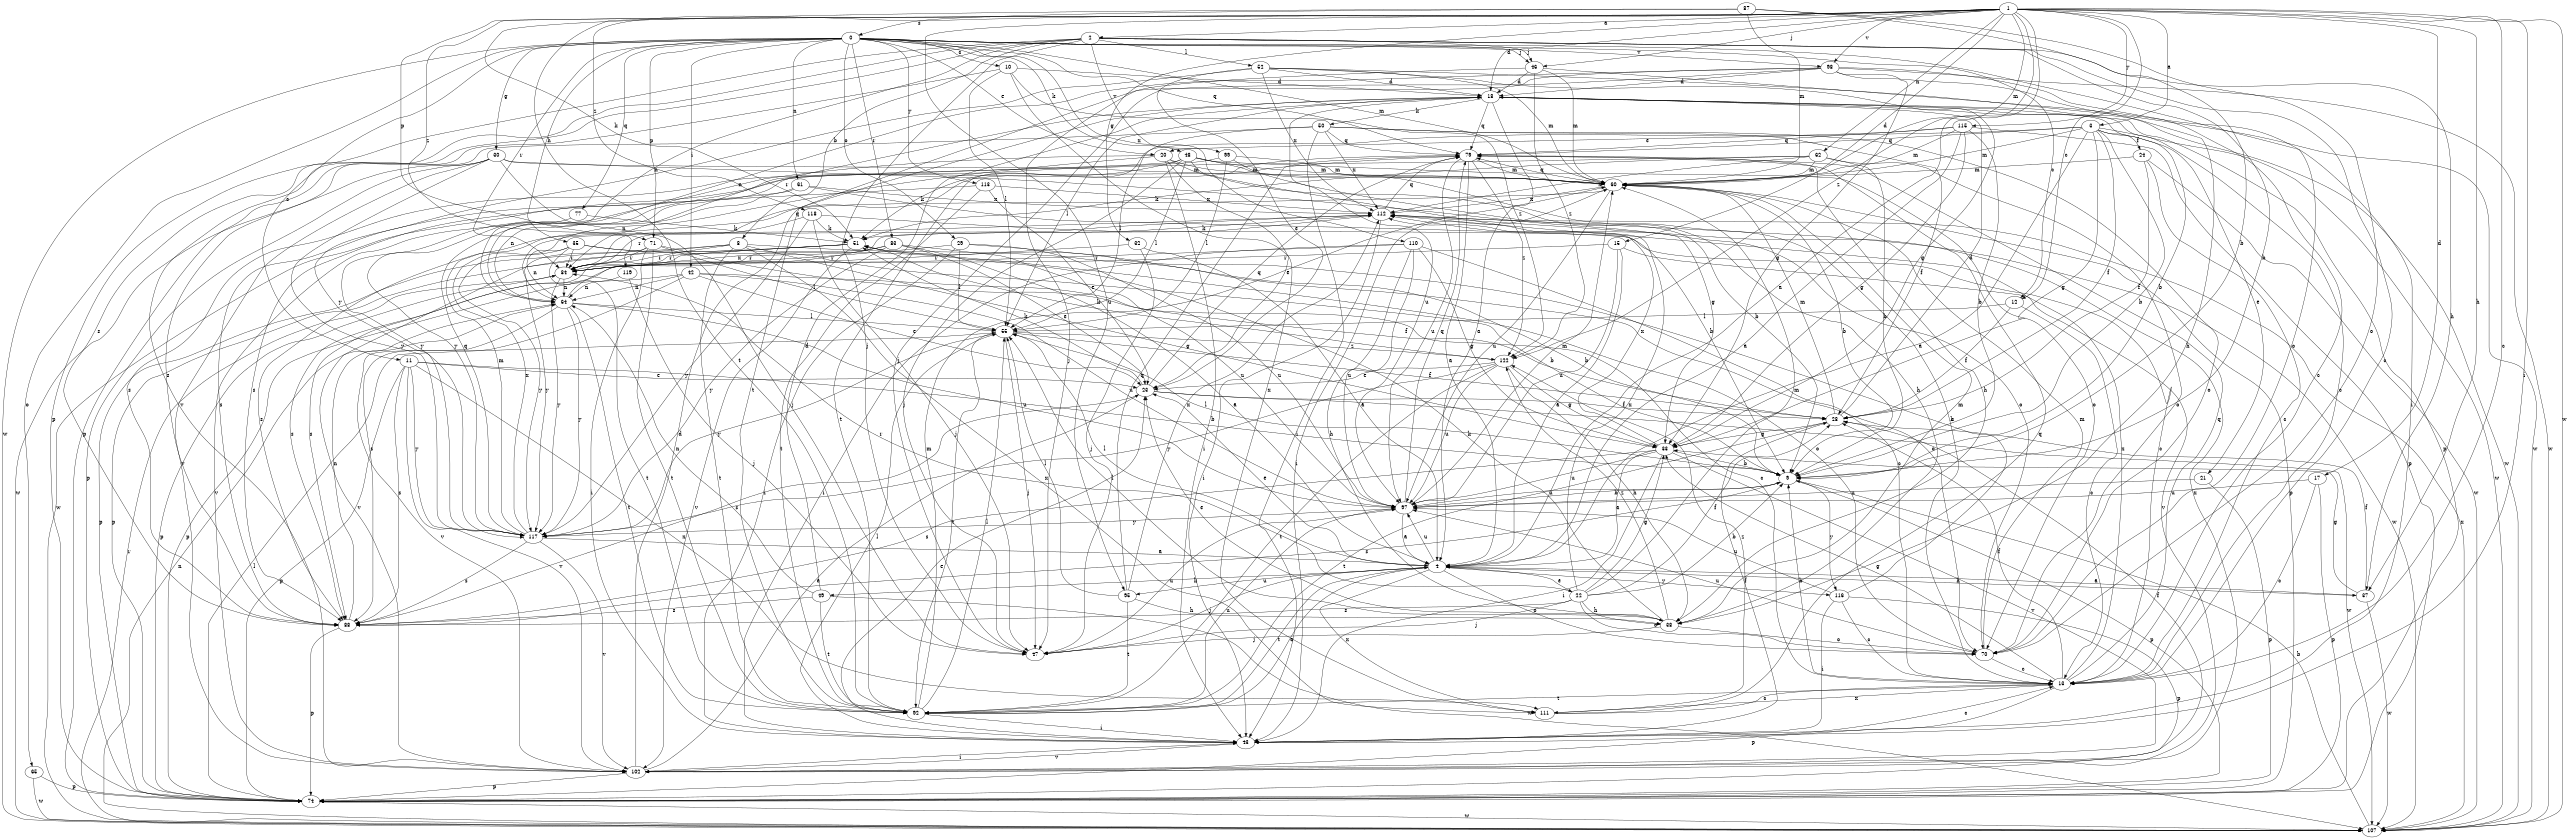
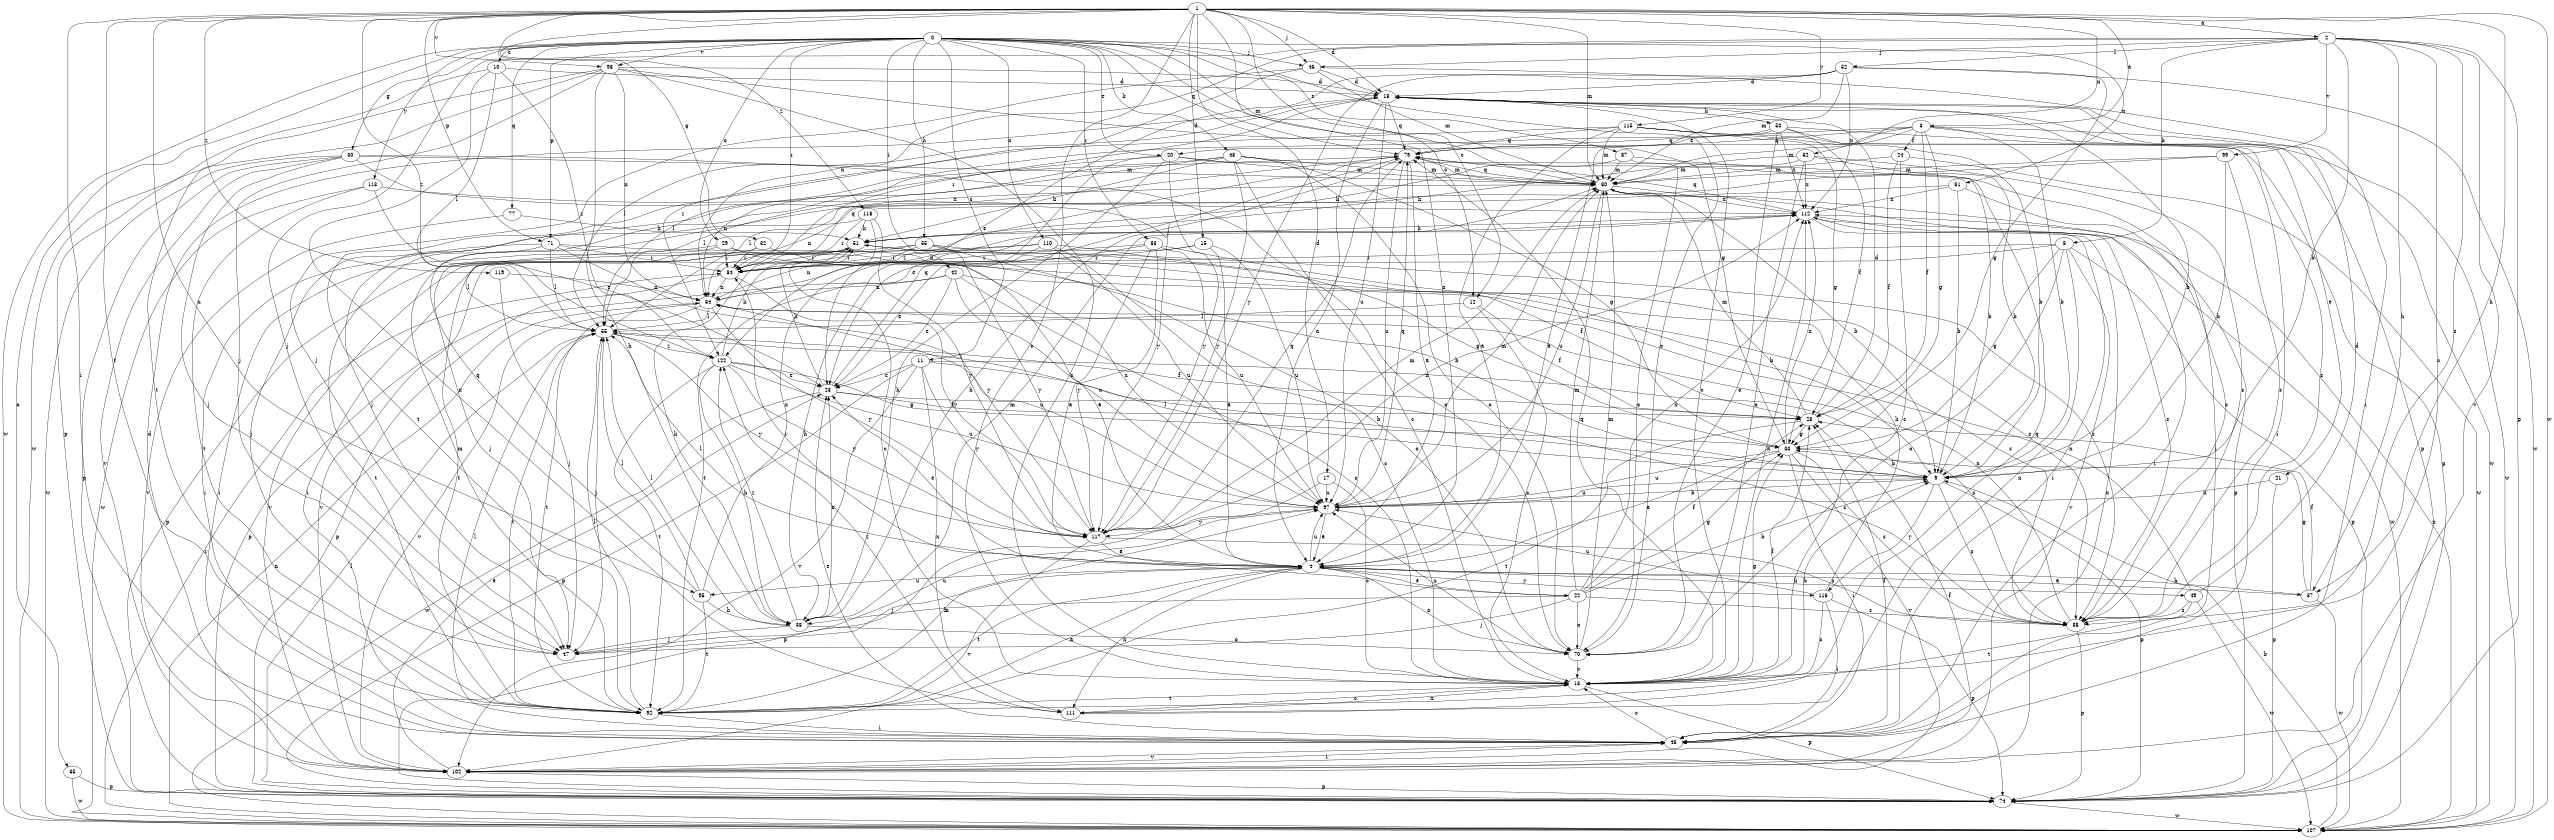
edge "87" -> "0": reversed
